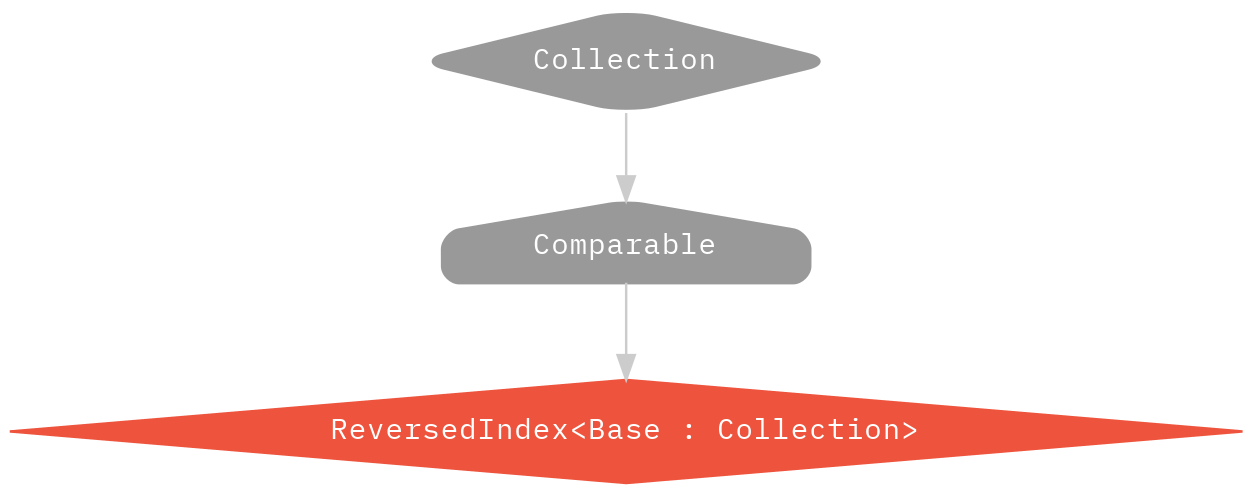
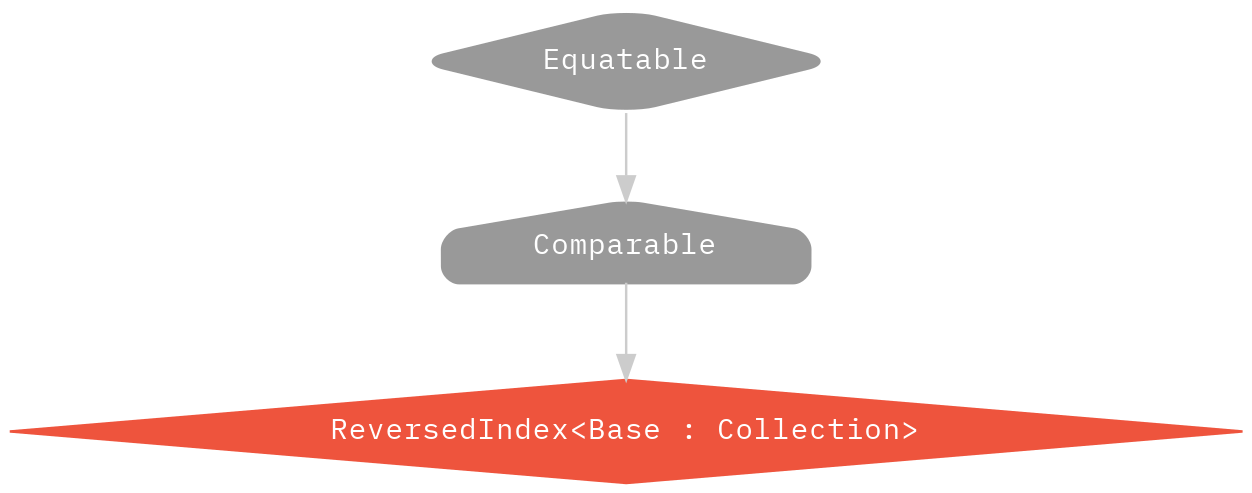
node "Collection": label "Collection" -> "Equatable"
